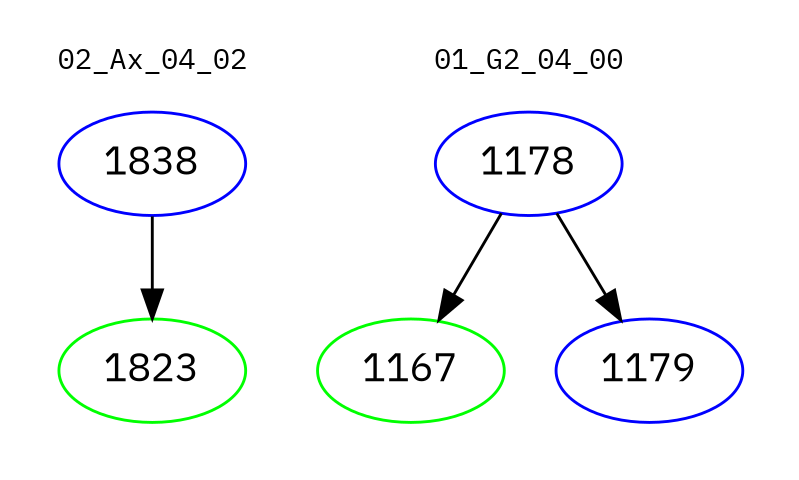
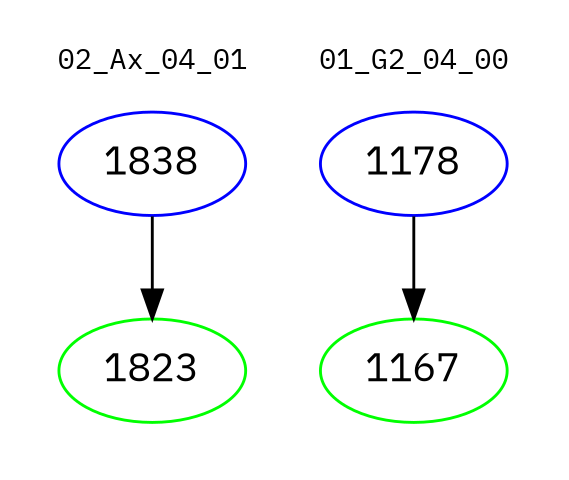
cluster "02_Ax_04_02": label "02_Ax_04_02" -> "02_Ax_04_01"
node "1179": removed
